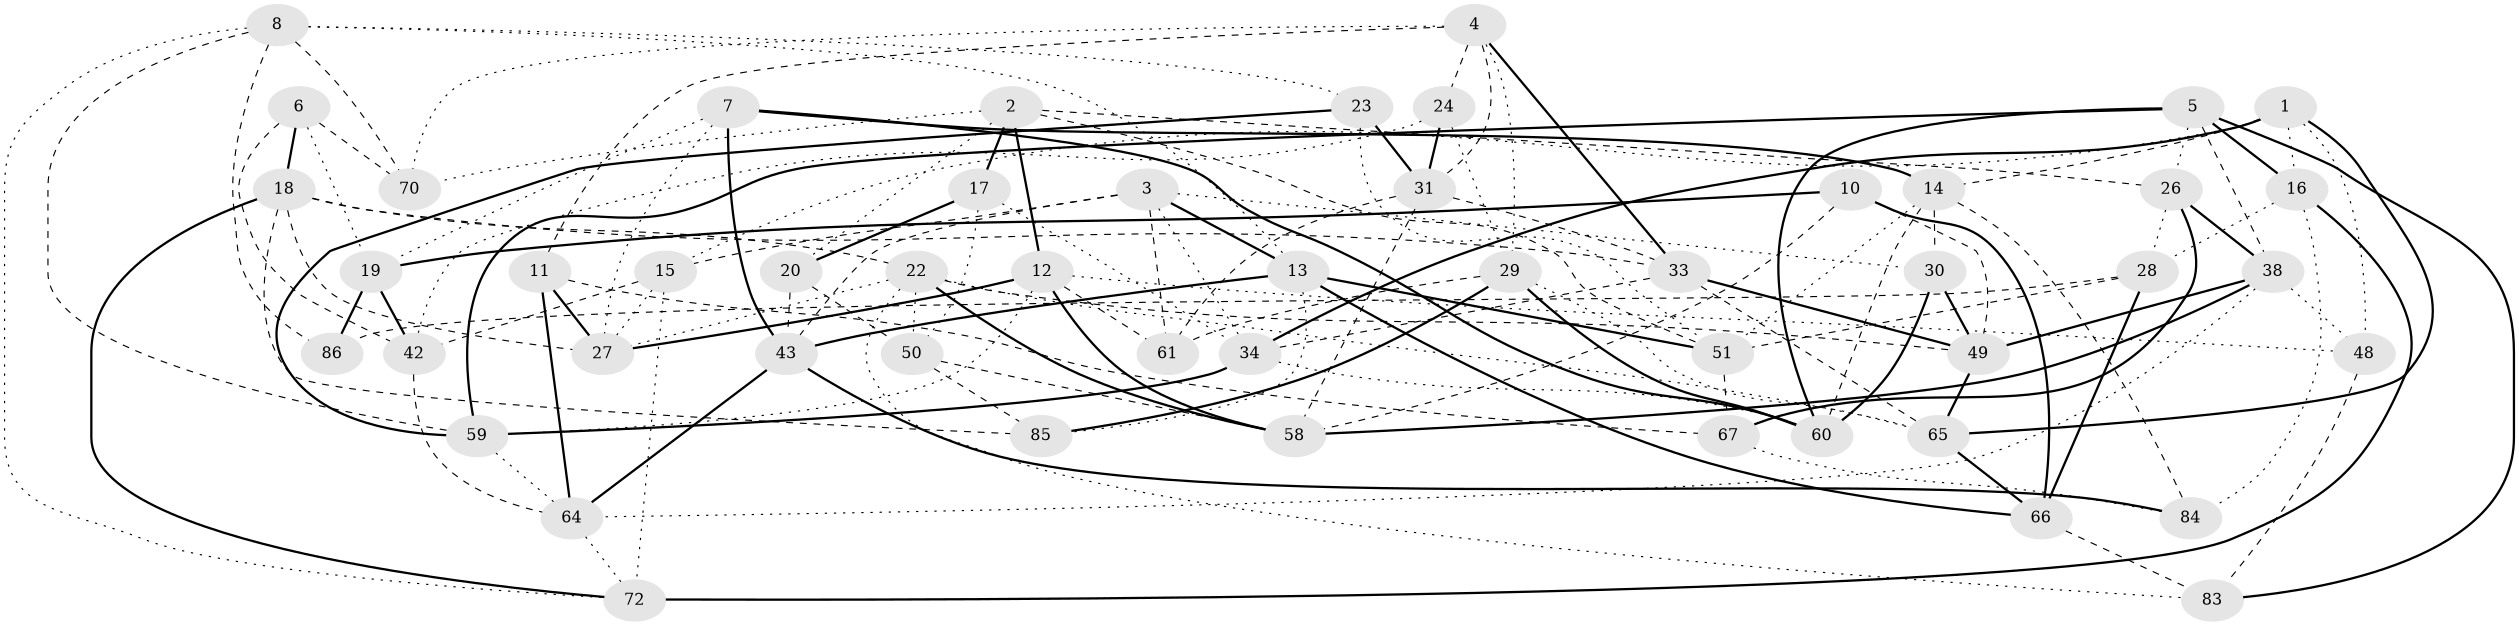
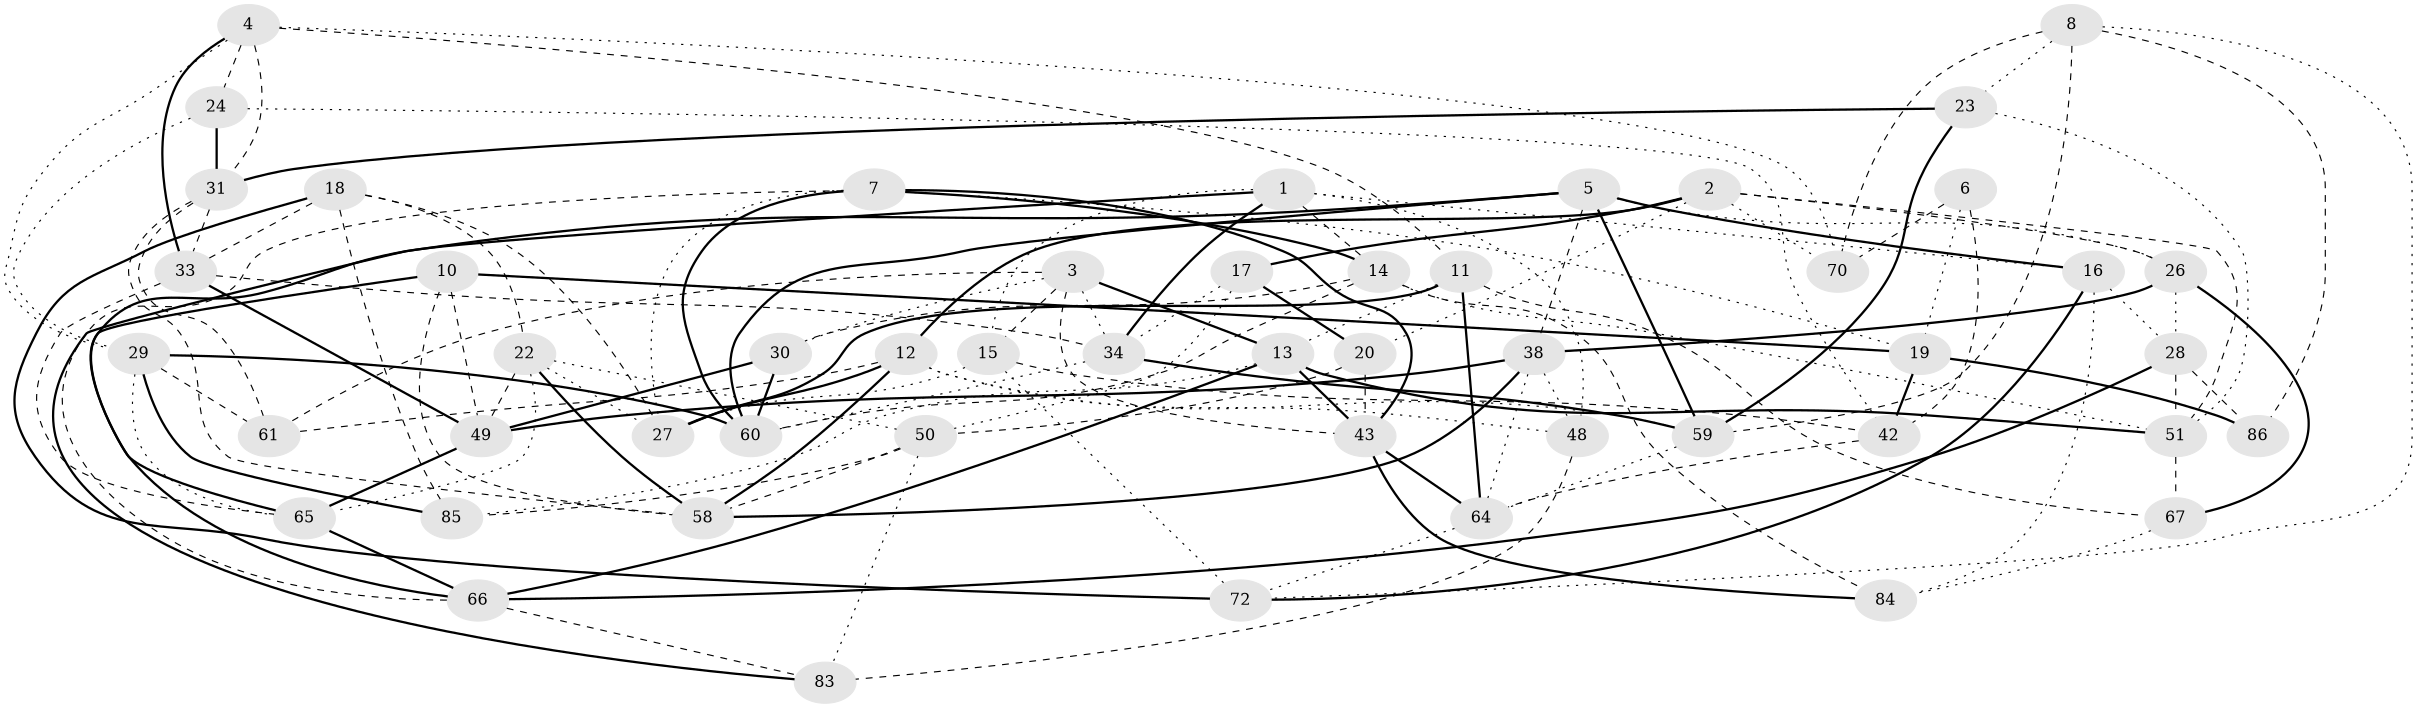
edge "8" -- "13": now "11" -- "13"
edge "6" -- "18": removed
edge "7" -- "66": added
edge "22" -- "83": now "50" -- "83"
